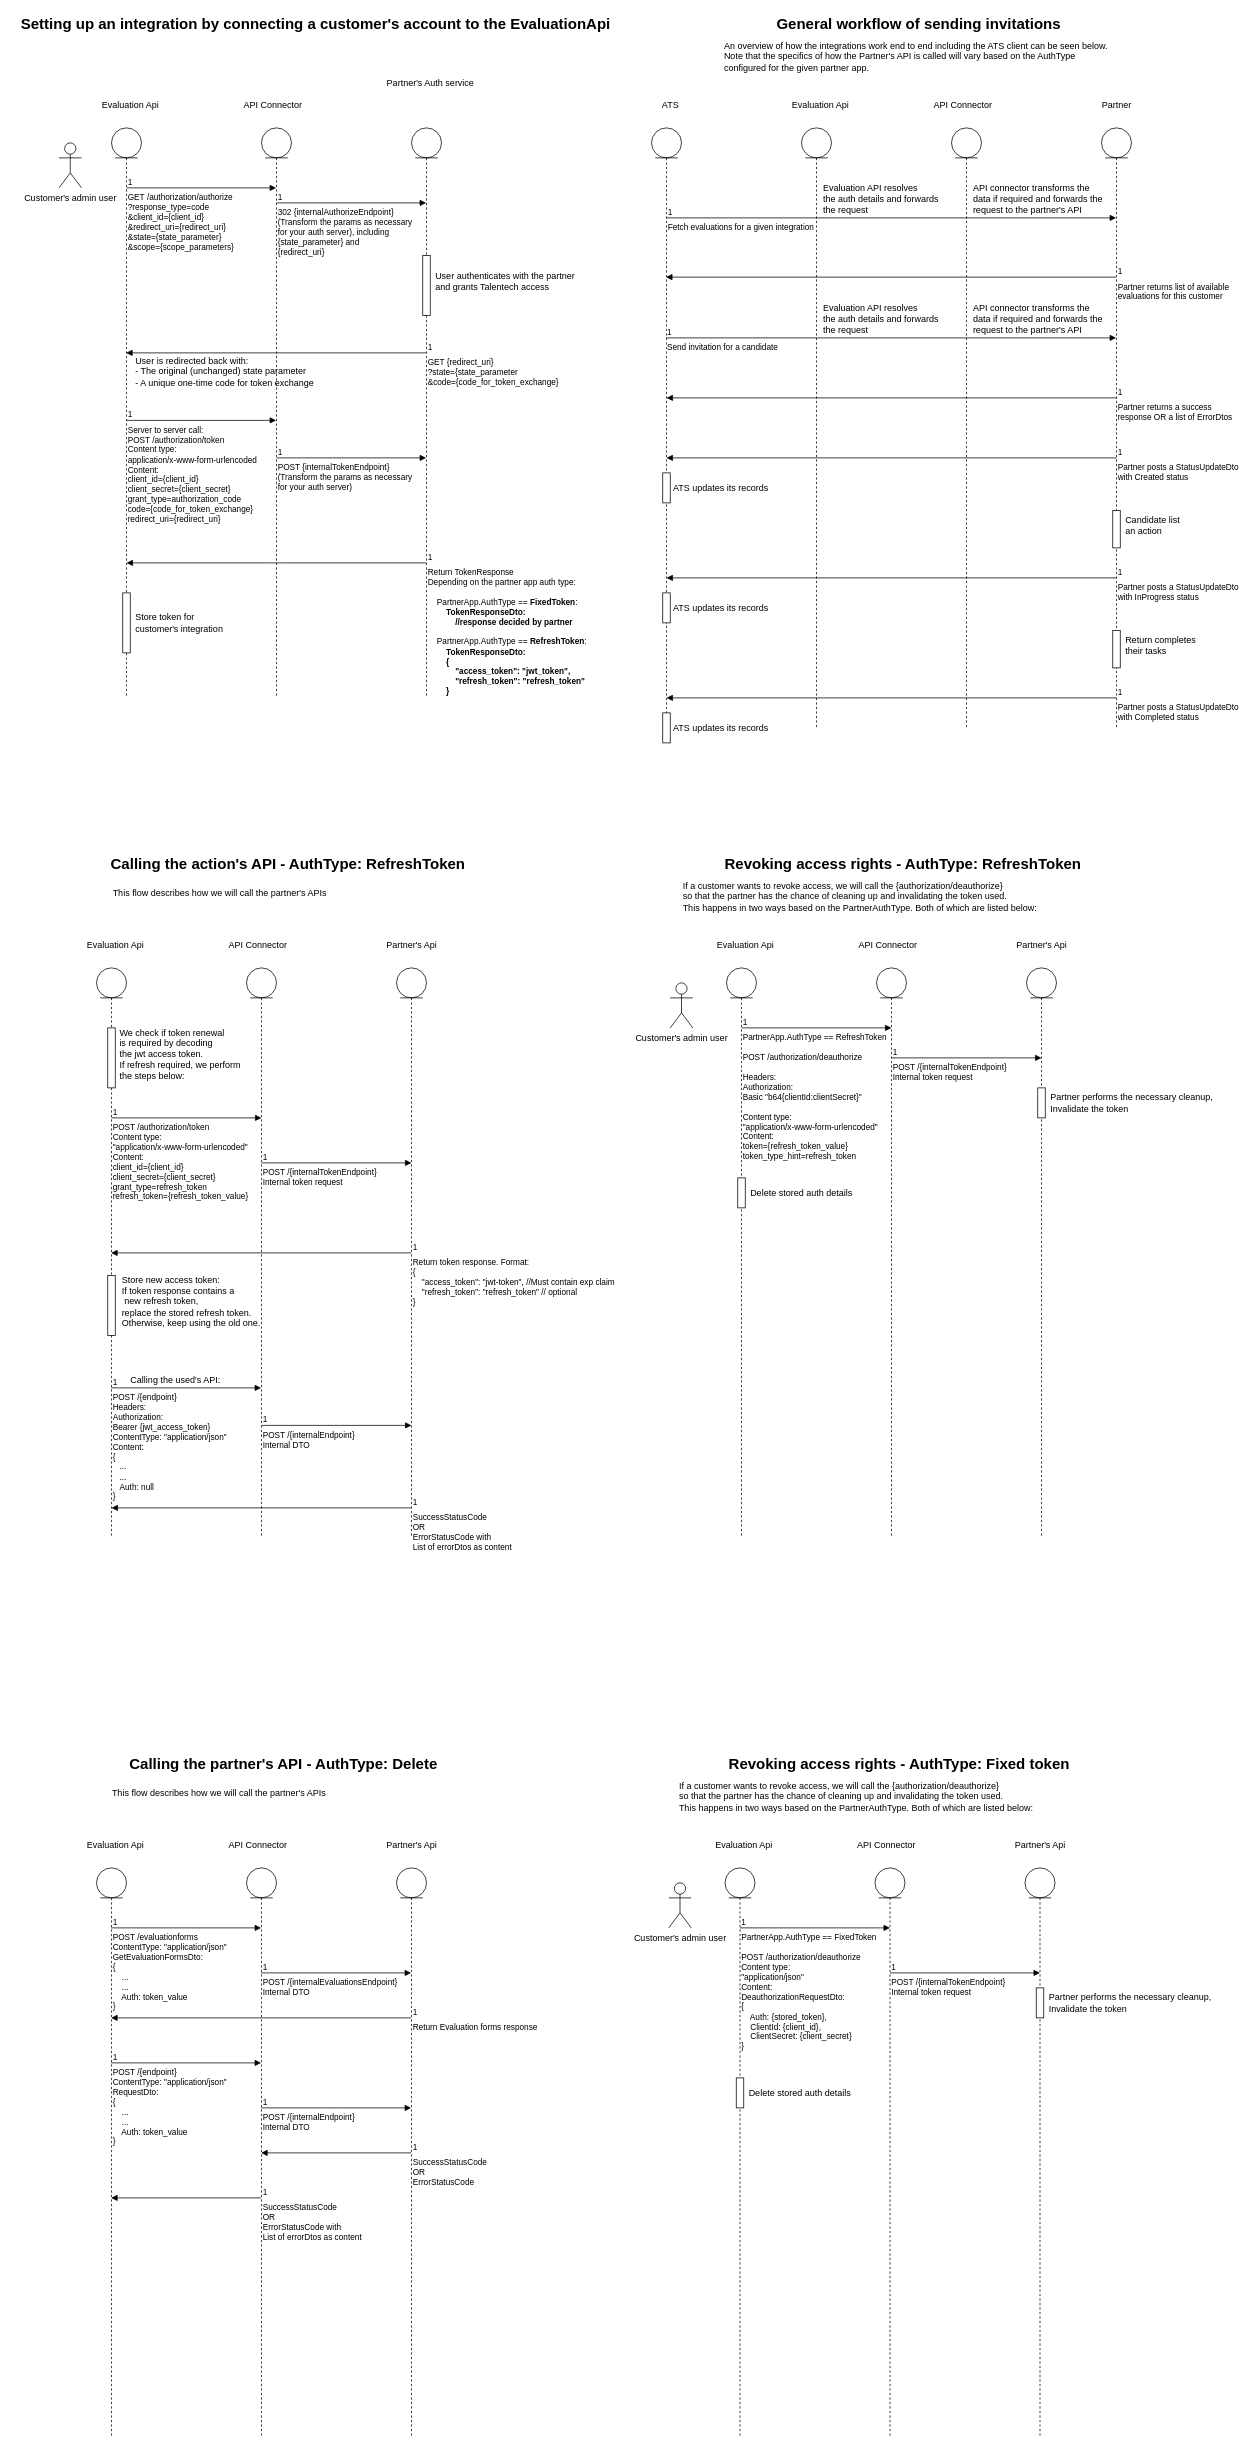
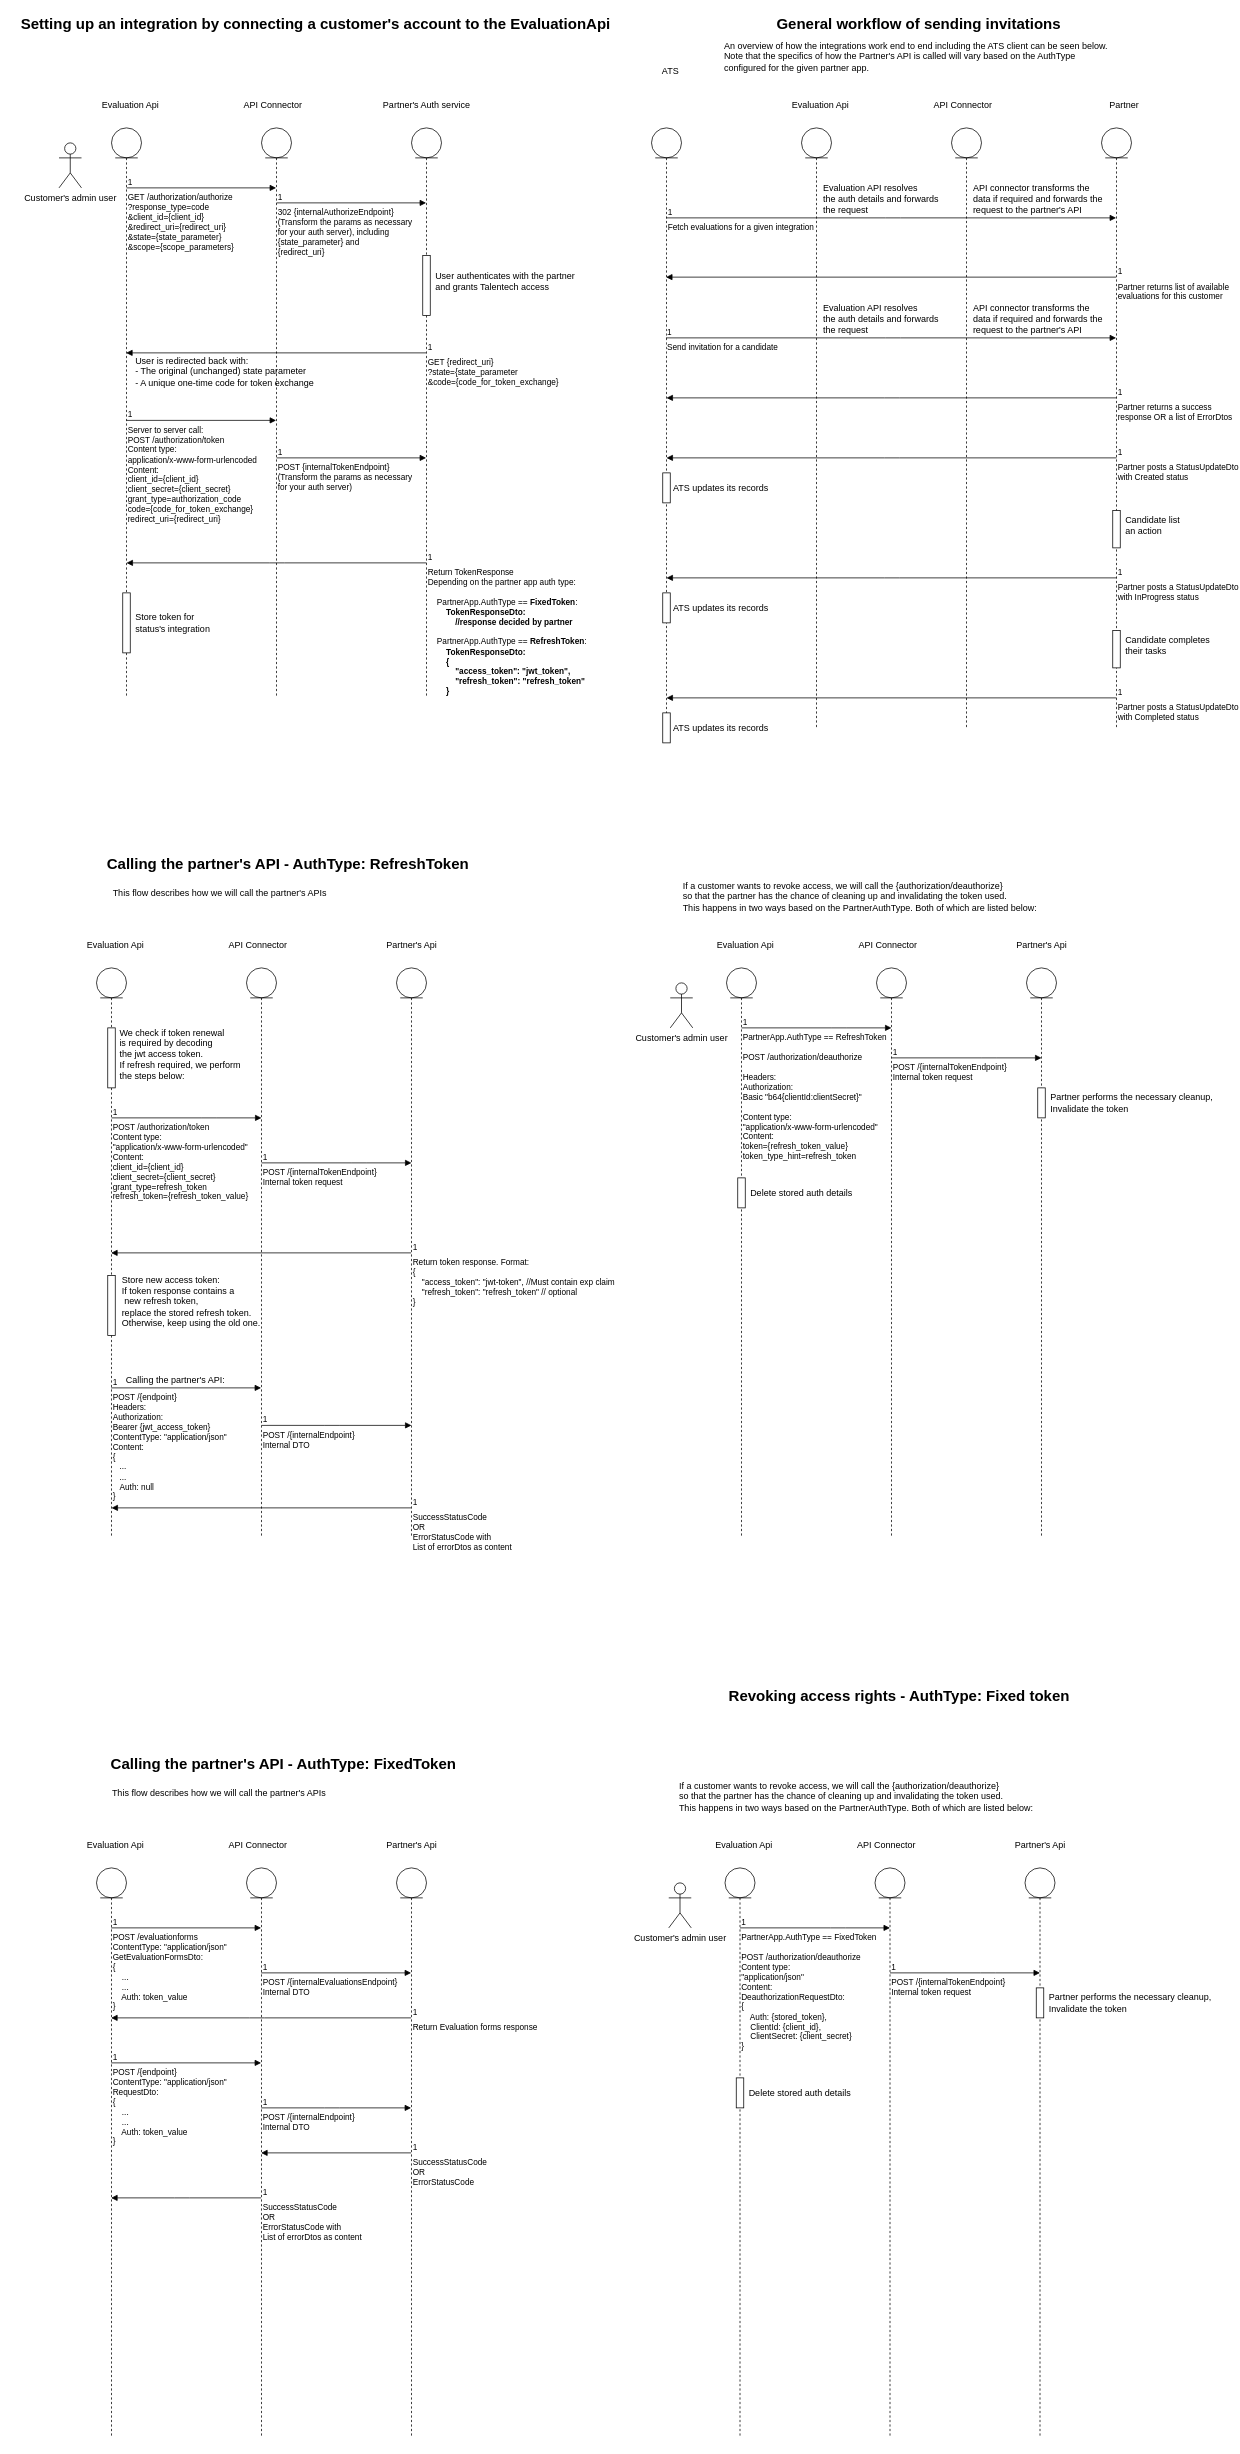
node "Partner's Auth service": moved (430, 83) -> (426, 105)
node "ATS": moved (670, 105) -> (670, 72)
node "Partner": moved (1116, 105) -> (1124, 105)
node "Store token for customer's integration": label "Store token for customer's integration" -> "Store token for status's integration"
node "Return completes their tasks": label "Return completes their tasks" -> "Candidate completes their tasks"
node "Calling the action's API - AuthType: RefreshToken": label "Calling the action's API - AuthType: RefreshToken" -> "Calling the partner's API - AuthType: RefreshToken"
node "Revoking access rights - AuthType: RefreshToken": removed
node "Calling the used's API:": label "Calling the used's API:" -> "Calling the partner's API:"
node "Calling the partner's API - AuthType: Delete": label "Calling the partner's API - AuthType: Delete" -> "Calling the partner's API - AuthType: FixedToken"
node "Revoking access rights - AuthType: Fixed token": moved (899, 1763) -> (899, 1695)
